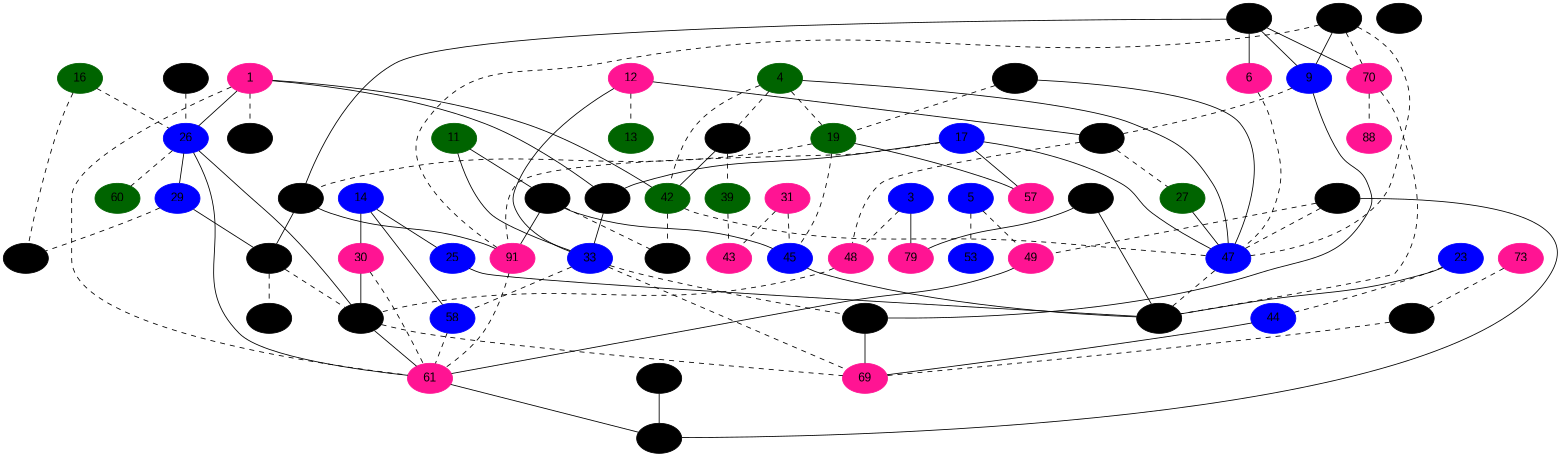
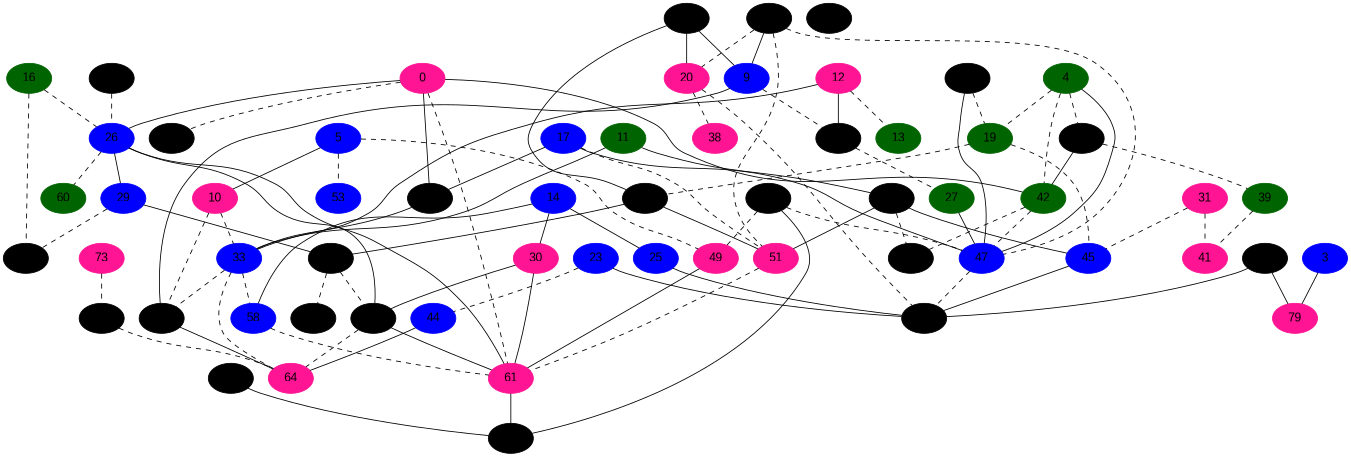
node "1": label "1" -> "0"
node "6": removed
node "70": label "70" -> "20"
node "88": label "88" -> "38"
node "10": added
node "57": removed
node "91": label "91" -> "51"
node "43": label "43" -> "41"
node "48": removed
edge "30" -- "61": style dashed -> solid
node "69": label "69" -> "64"
